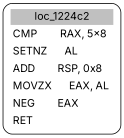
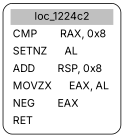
node "loc_1224c2": text "CMP        RAX, 5x8" -> "CMP        RAX, 0x8"
